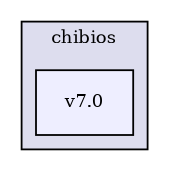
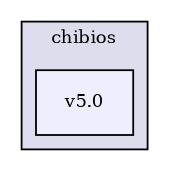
node "v7.0": label "v7.0" -> "v5.0"
